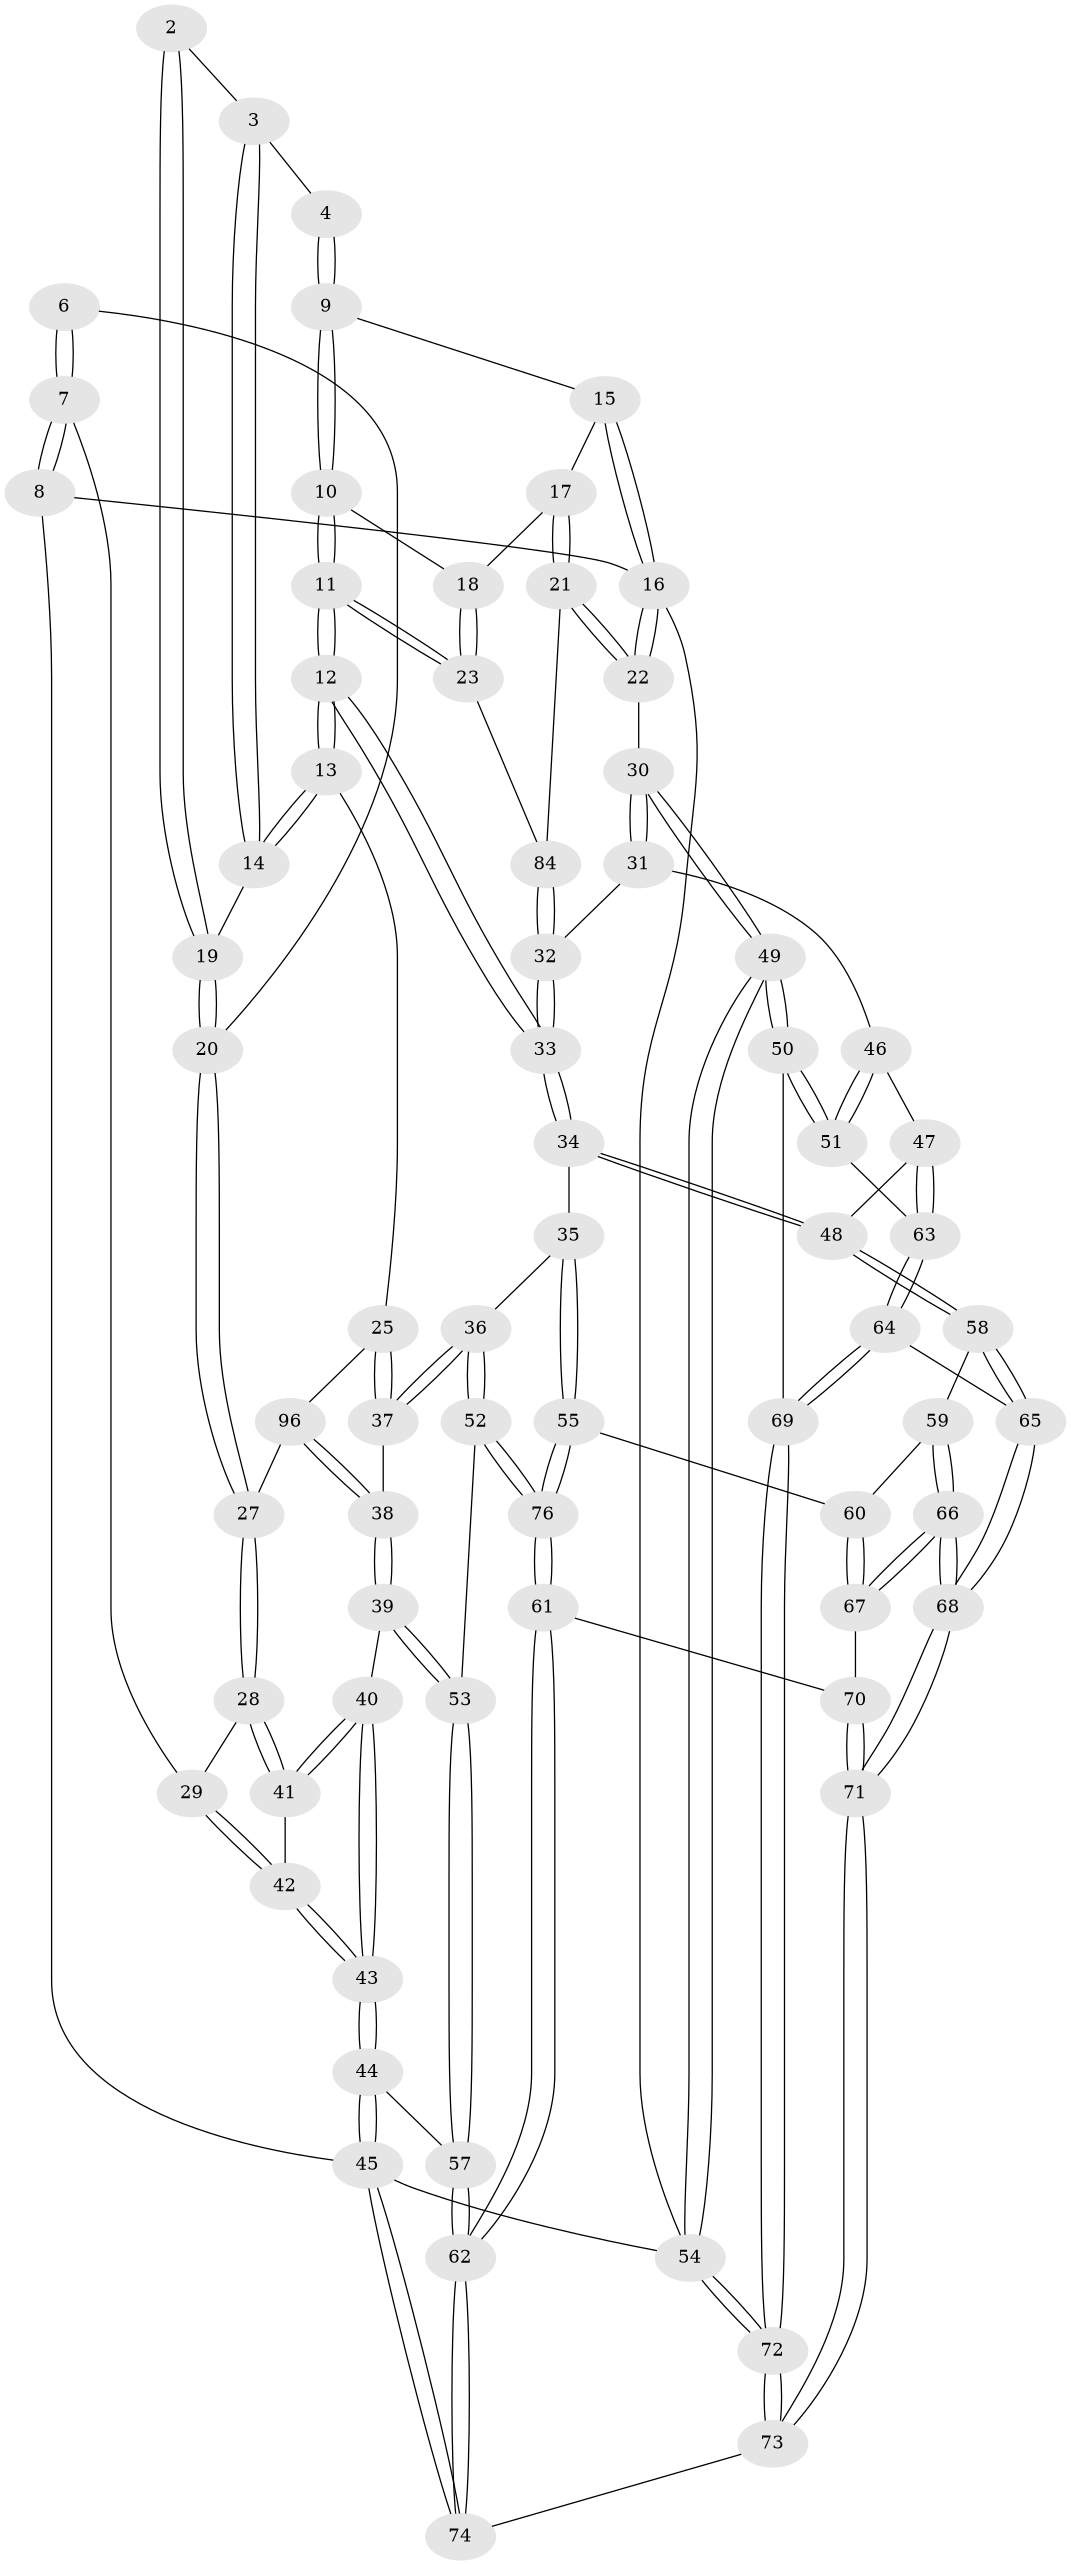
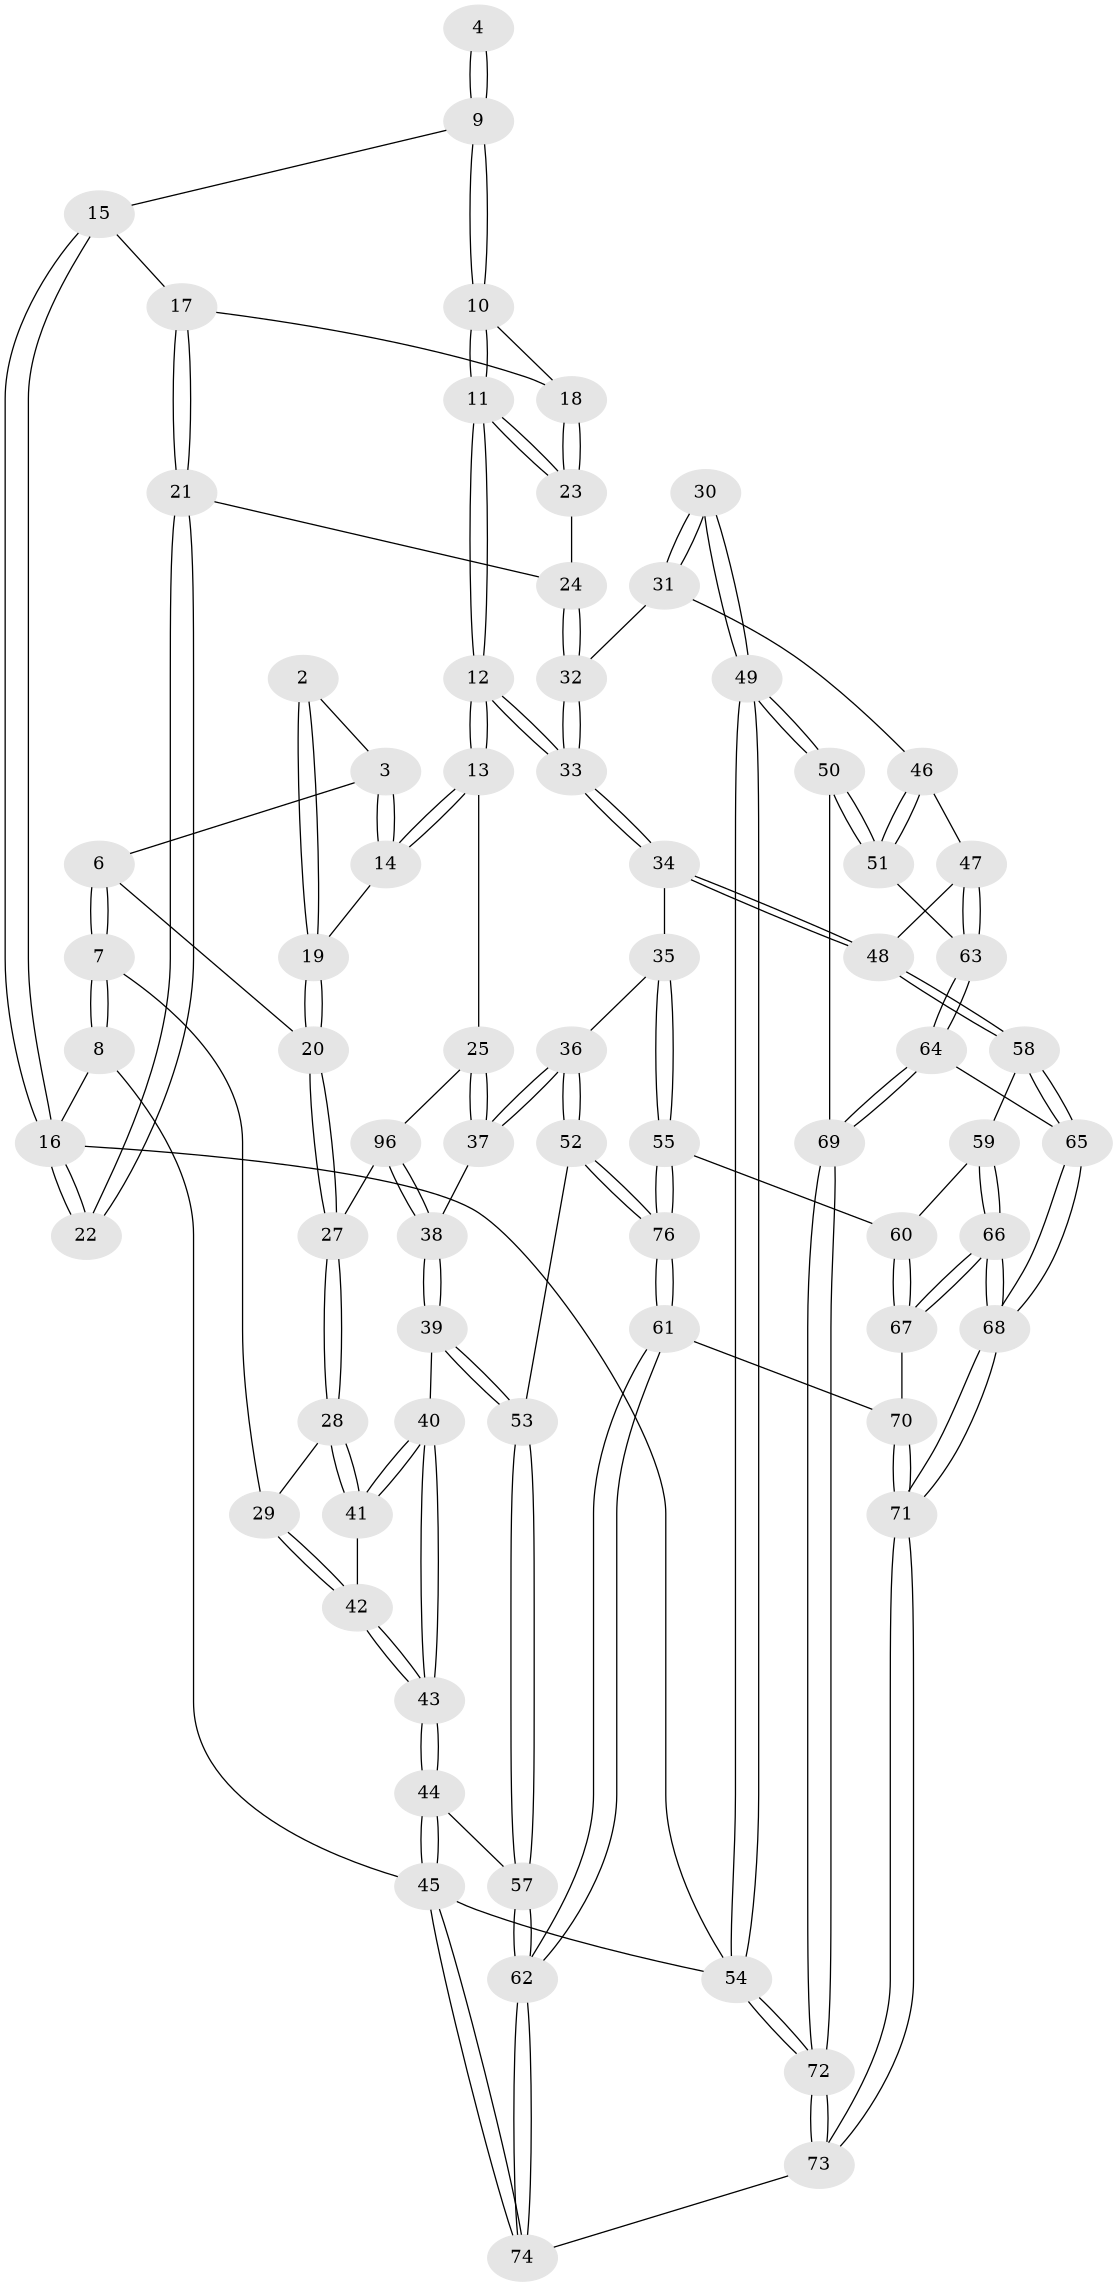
edge "3" -- "4": now "3" -- "6"
edge "22" -- "30": removed
node "84": label "84" -> "24"
